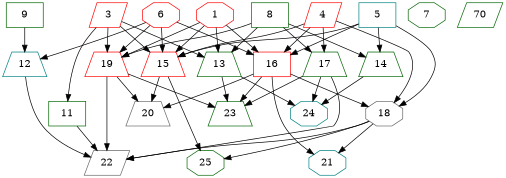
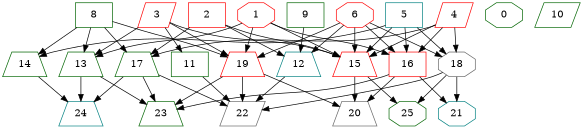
node "2": added
node "7": label "7" -> "0"
node "70": label "70" -> "10"
edge "16" -> "18": now "6" -> "18"
node "24": shape octagon -> trapezium
